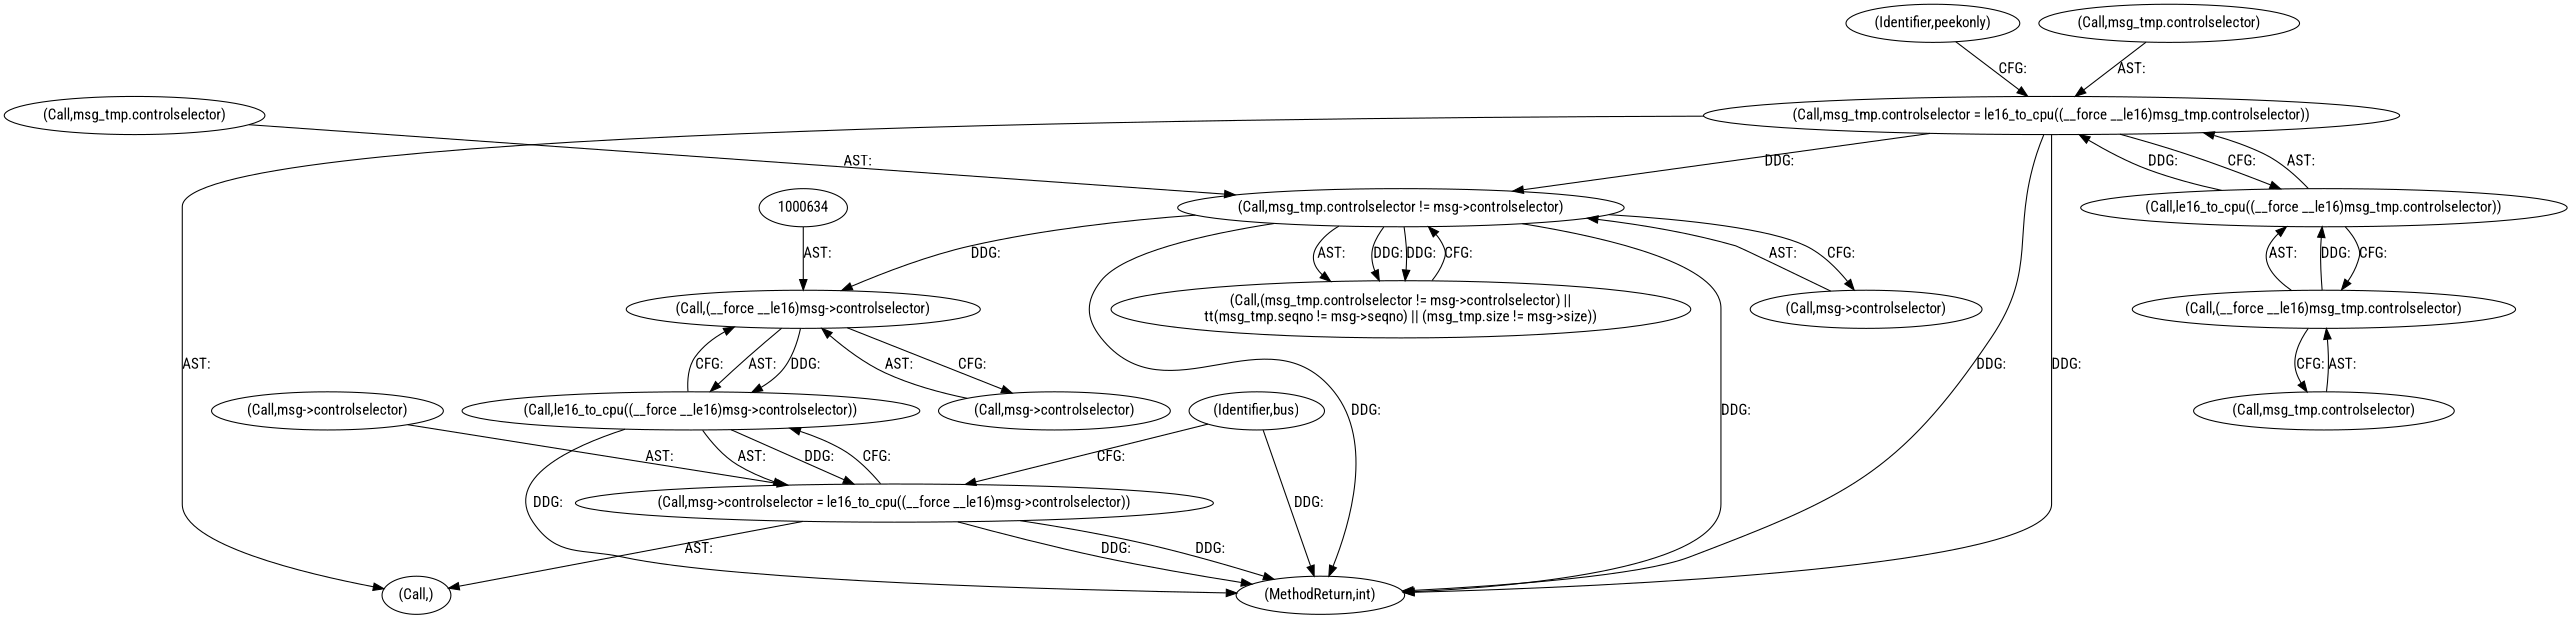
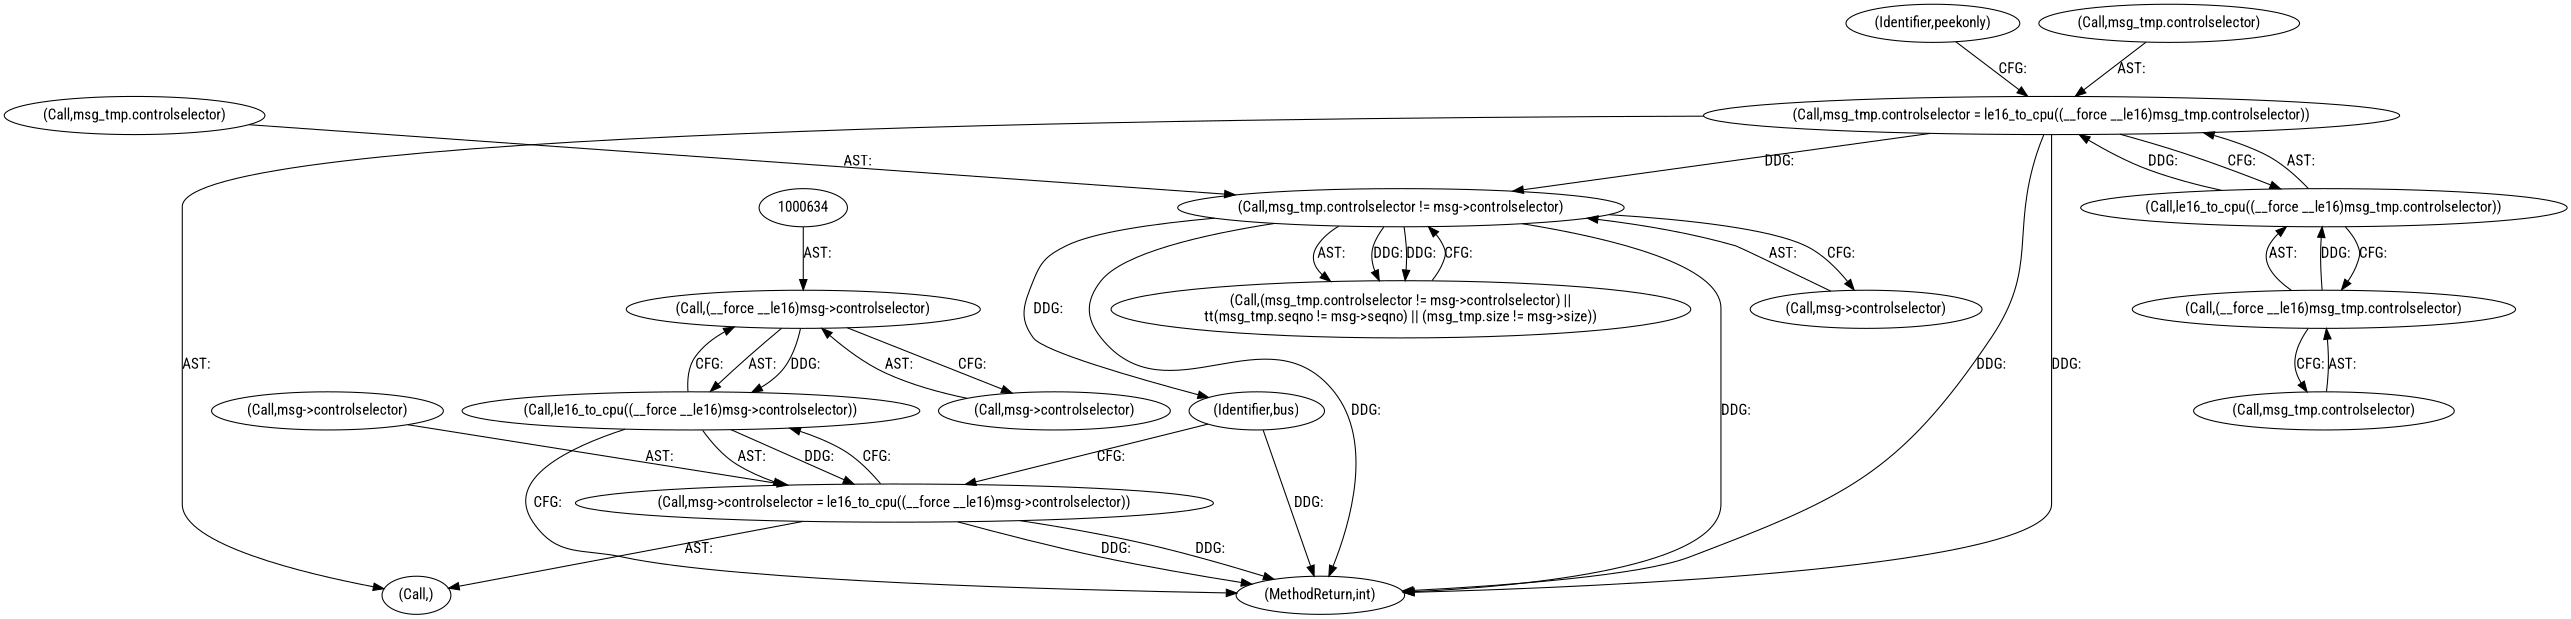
edge "(Call,msg_tmp.controlselector != msg->controlselector)" -> "(Call,(__force __le16)msg->controlselector)": now "(Call,msg_tmp.controlselector != msg->controlselector)" -> "(Identifier,bus)"
edge "(Call,le16_to_cpu((__force __le16)msg->controlselector))" -> "(MethodReturn,int)": label "DDG: " -> "CFG: "
